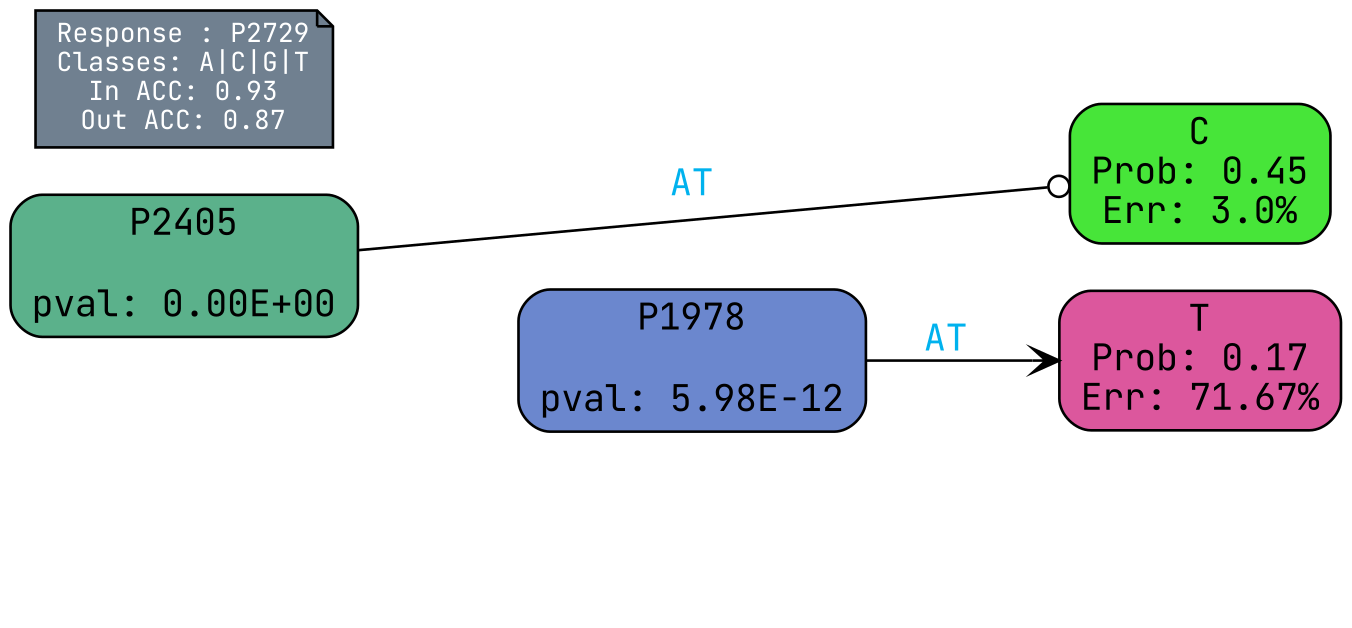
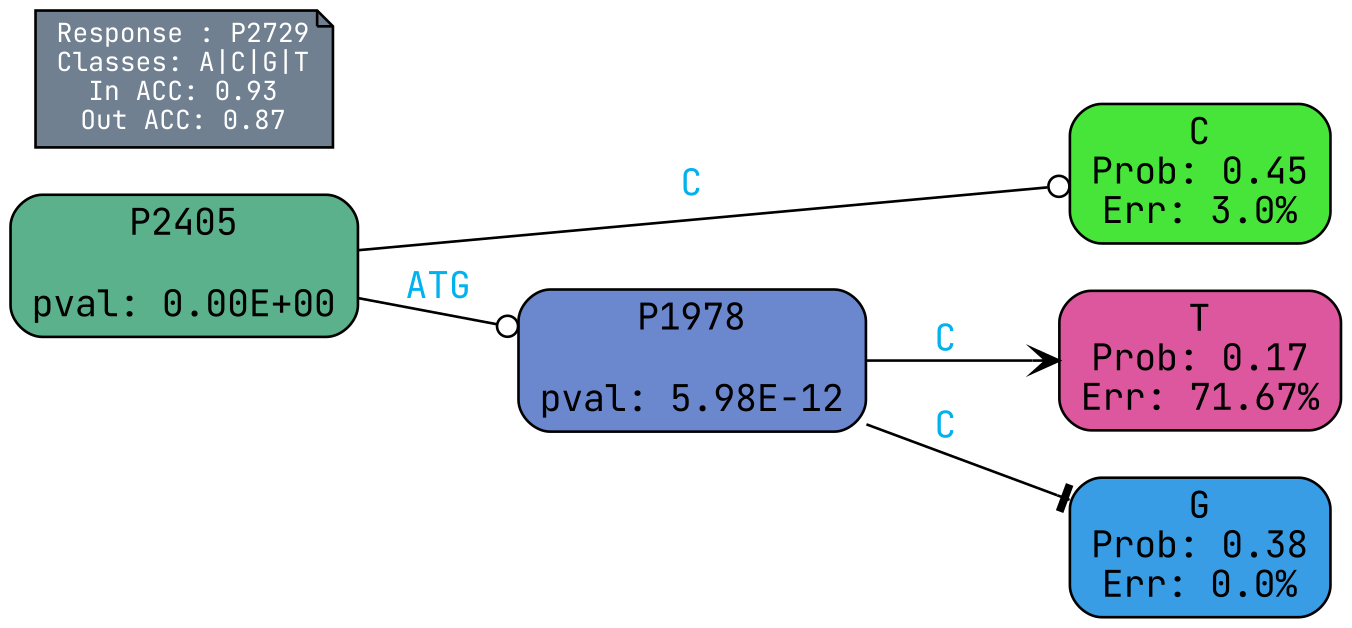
edge "P2405 pval: 0.00E+00" -> "C Prob: 0.45 Err: 3.0%": label "AT" -> "C"
edge "P2405 pval: 0.00E+00" -> "P1978 pval: 5.98E-12": added, label "ATG"
edge "P1978 pval: 5.98E-12" -> "T Prob: 0.17 Err: 71.67%": label "AT" -> "C"
node "G Prob: 0.38 Err: 0.0%": added
